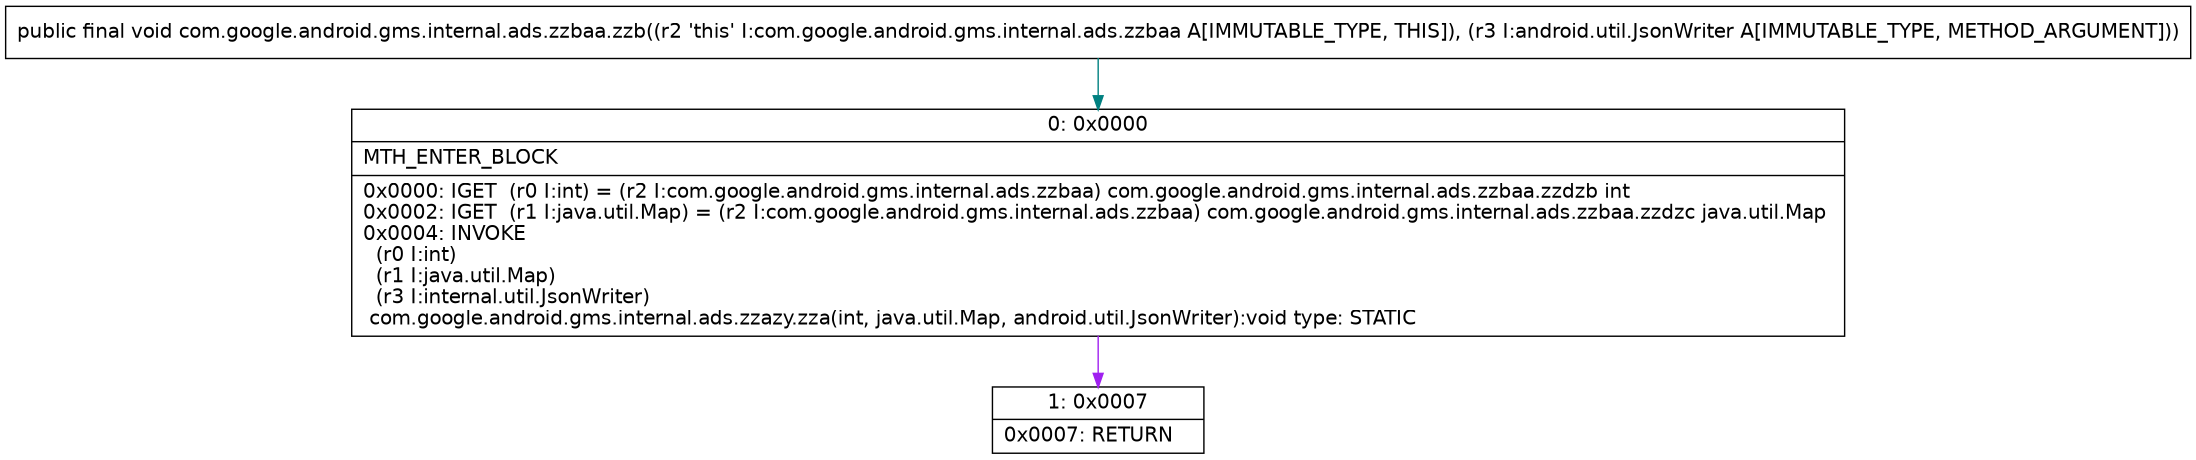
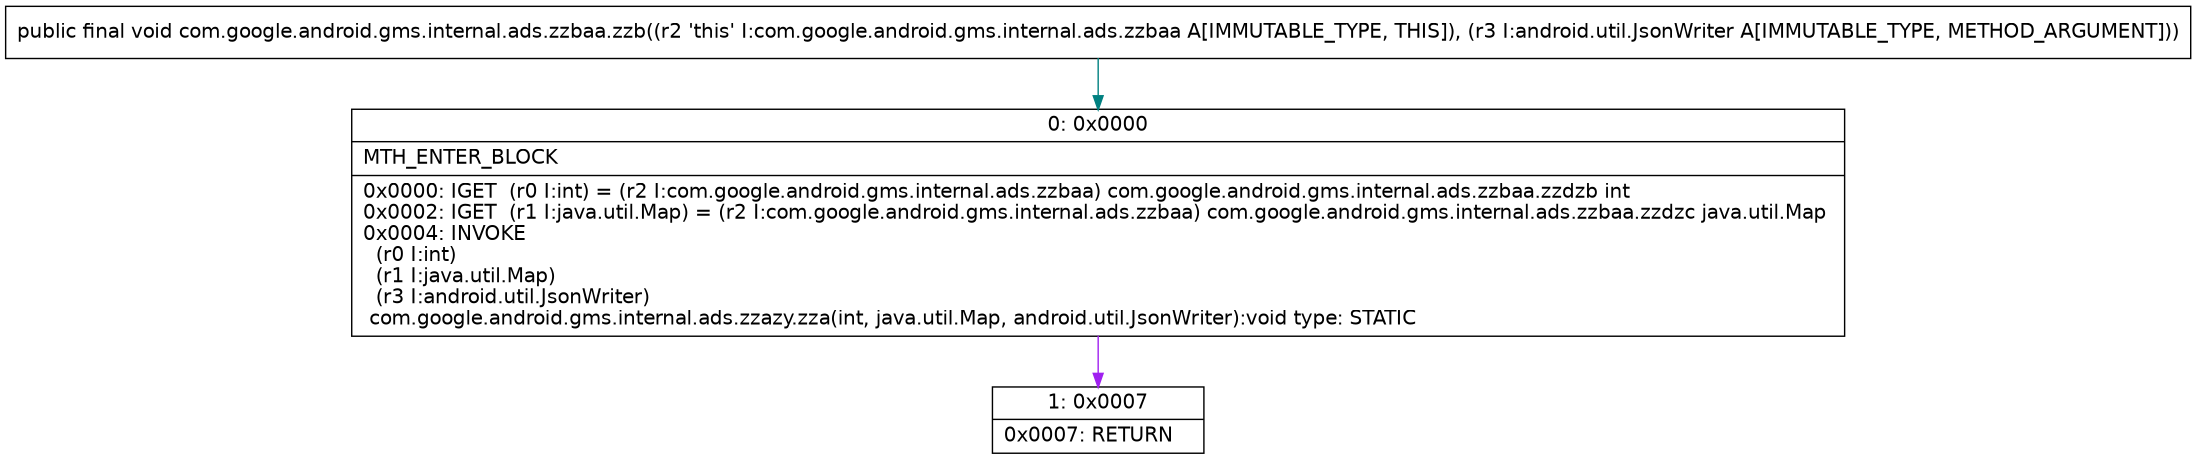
node "0: 0x0000": text "(r3 I:internal.util.JsonWriter)" -> "(r3 I:android.util.JsonWriter)"
